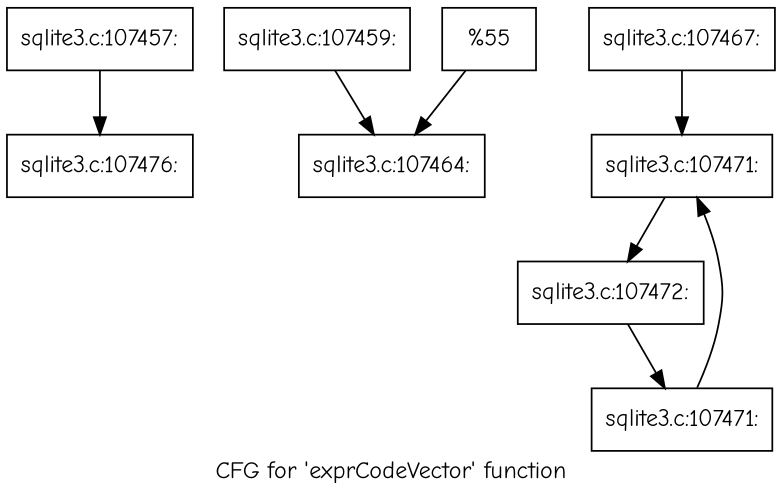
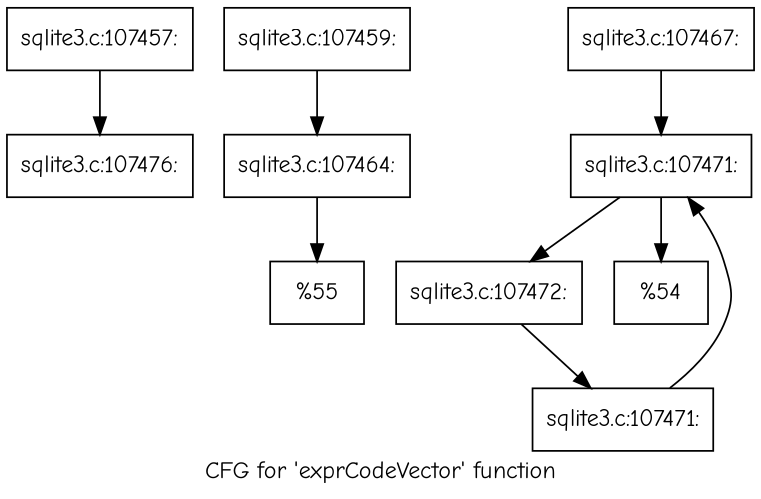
edge "%55" -> "sqlite3.c:107464:": reversed
node "%54": added
